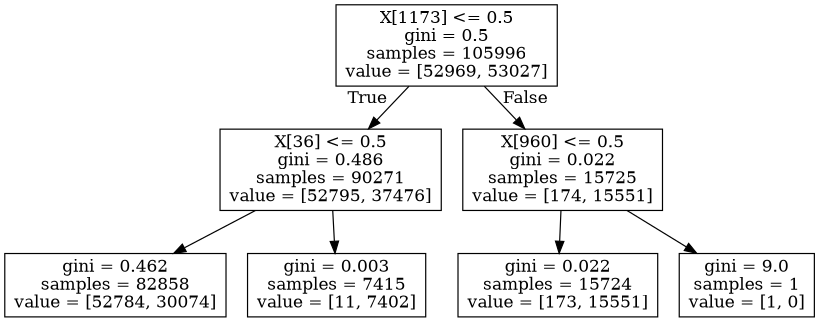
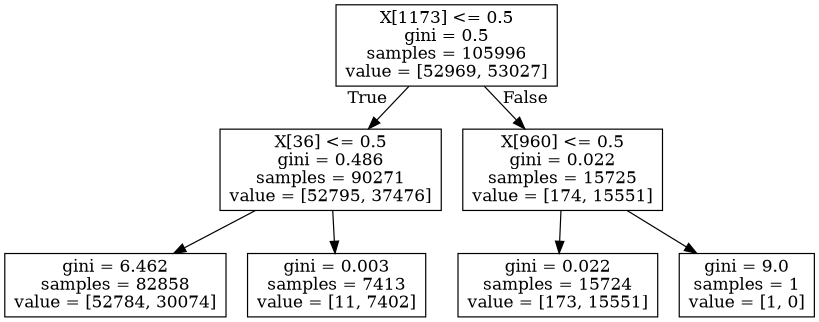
node "gini = 0.462 samples = 82858 value = [52784, 30074]": label "gini = 0.462 samples = 82858 value = [52784, 30074]" -> "gini = 6.462 samples = 82858 value = [52784, 30074]"
node "gini = 0.003 samples = 7415 value = [11, 7402]": label "gini = 0.003 samples = 7415 value = [11, 7402]" -> "gini = 0.003 samples = 7413 value = [11, 7402]"
